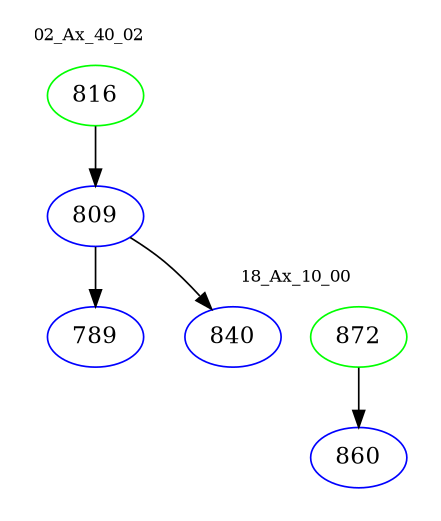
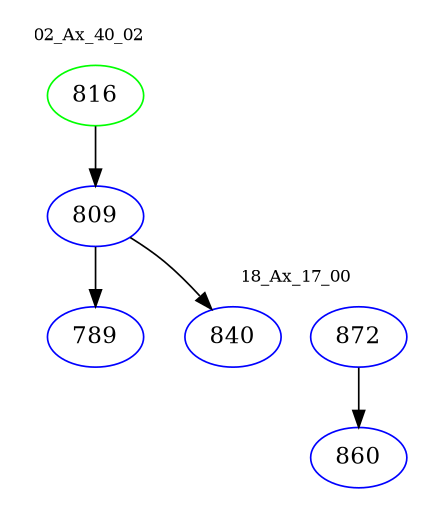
cluster "18_Ax_10_00": label "18_Ax_10_00" -> "18_Ax_17_00"
node "872": color green -> blue
